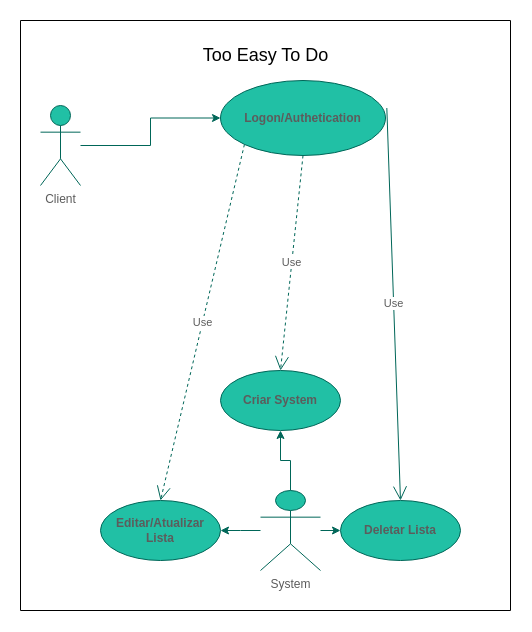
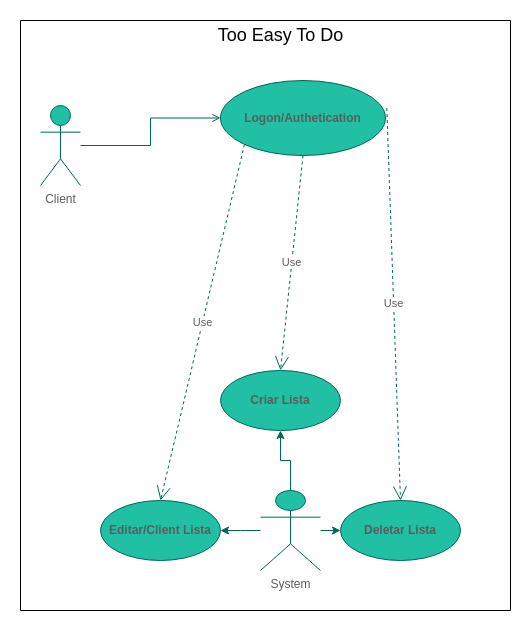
node "Too Easy To Do": moved (266, 56) -> (281, 36)
edge "Client" -> "Logon/Authetication": arrowhead classic -> open
node "Criar System": label "Criar System" -> "Criar Lista"
edge "Logon/Authetication" -> "Deletar Lista": style solid -> dashed
node "Editar/Atualizar Lista": label "Editar/Atualizar Lista" -> "Editar/Client Lista"
